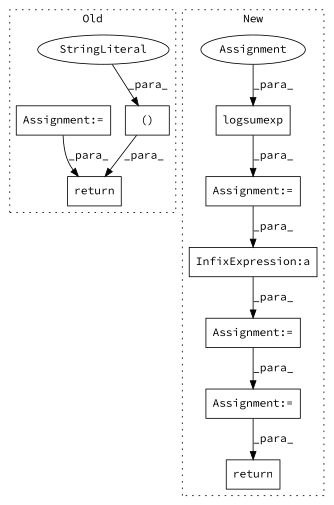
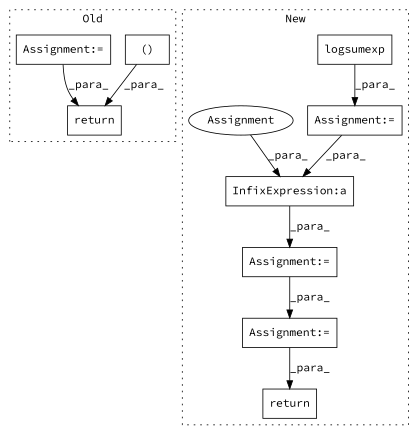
node "StringLiteral": removed
edge "Assignment" -> "logsumexp": now "Assignment" -> "InfixExpression:a"
